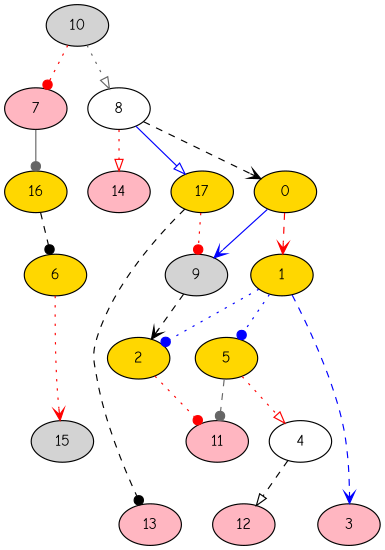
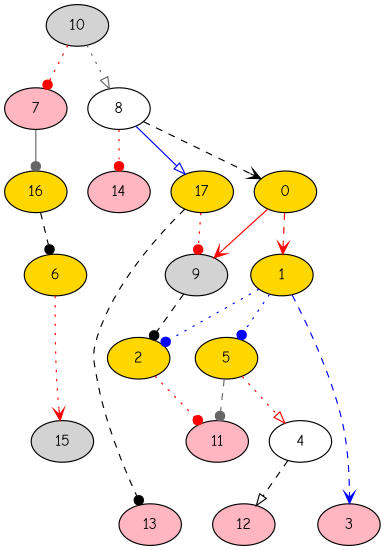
edge "8" -> "14": arrowhead onormal -> dot
edge "0" -> "9": color blue -> red
edge "9" -> "2": arrowhead vee -> dot
